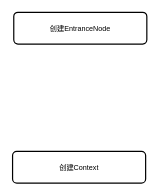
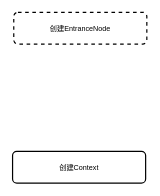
node "创建EntranceNode": style solid -> dashed
